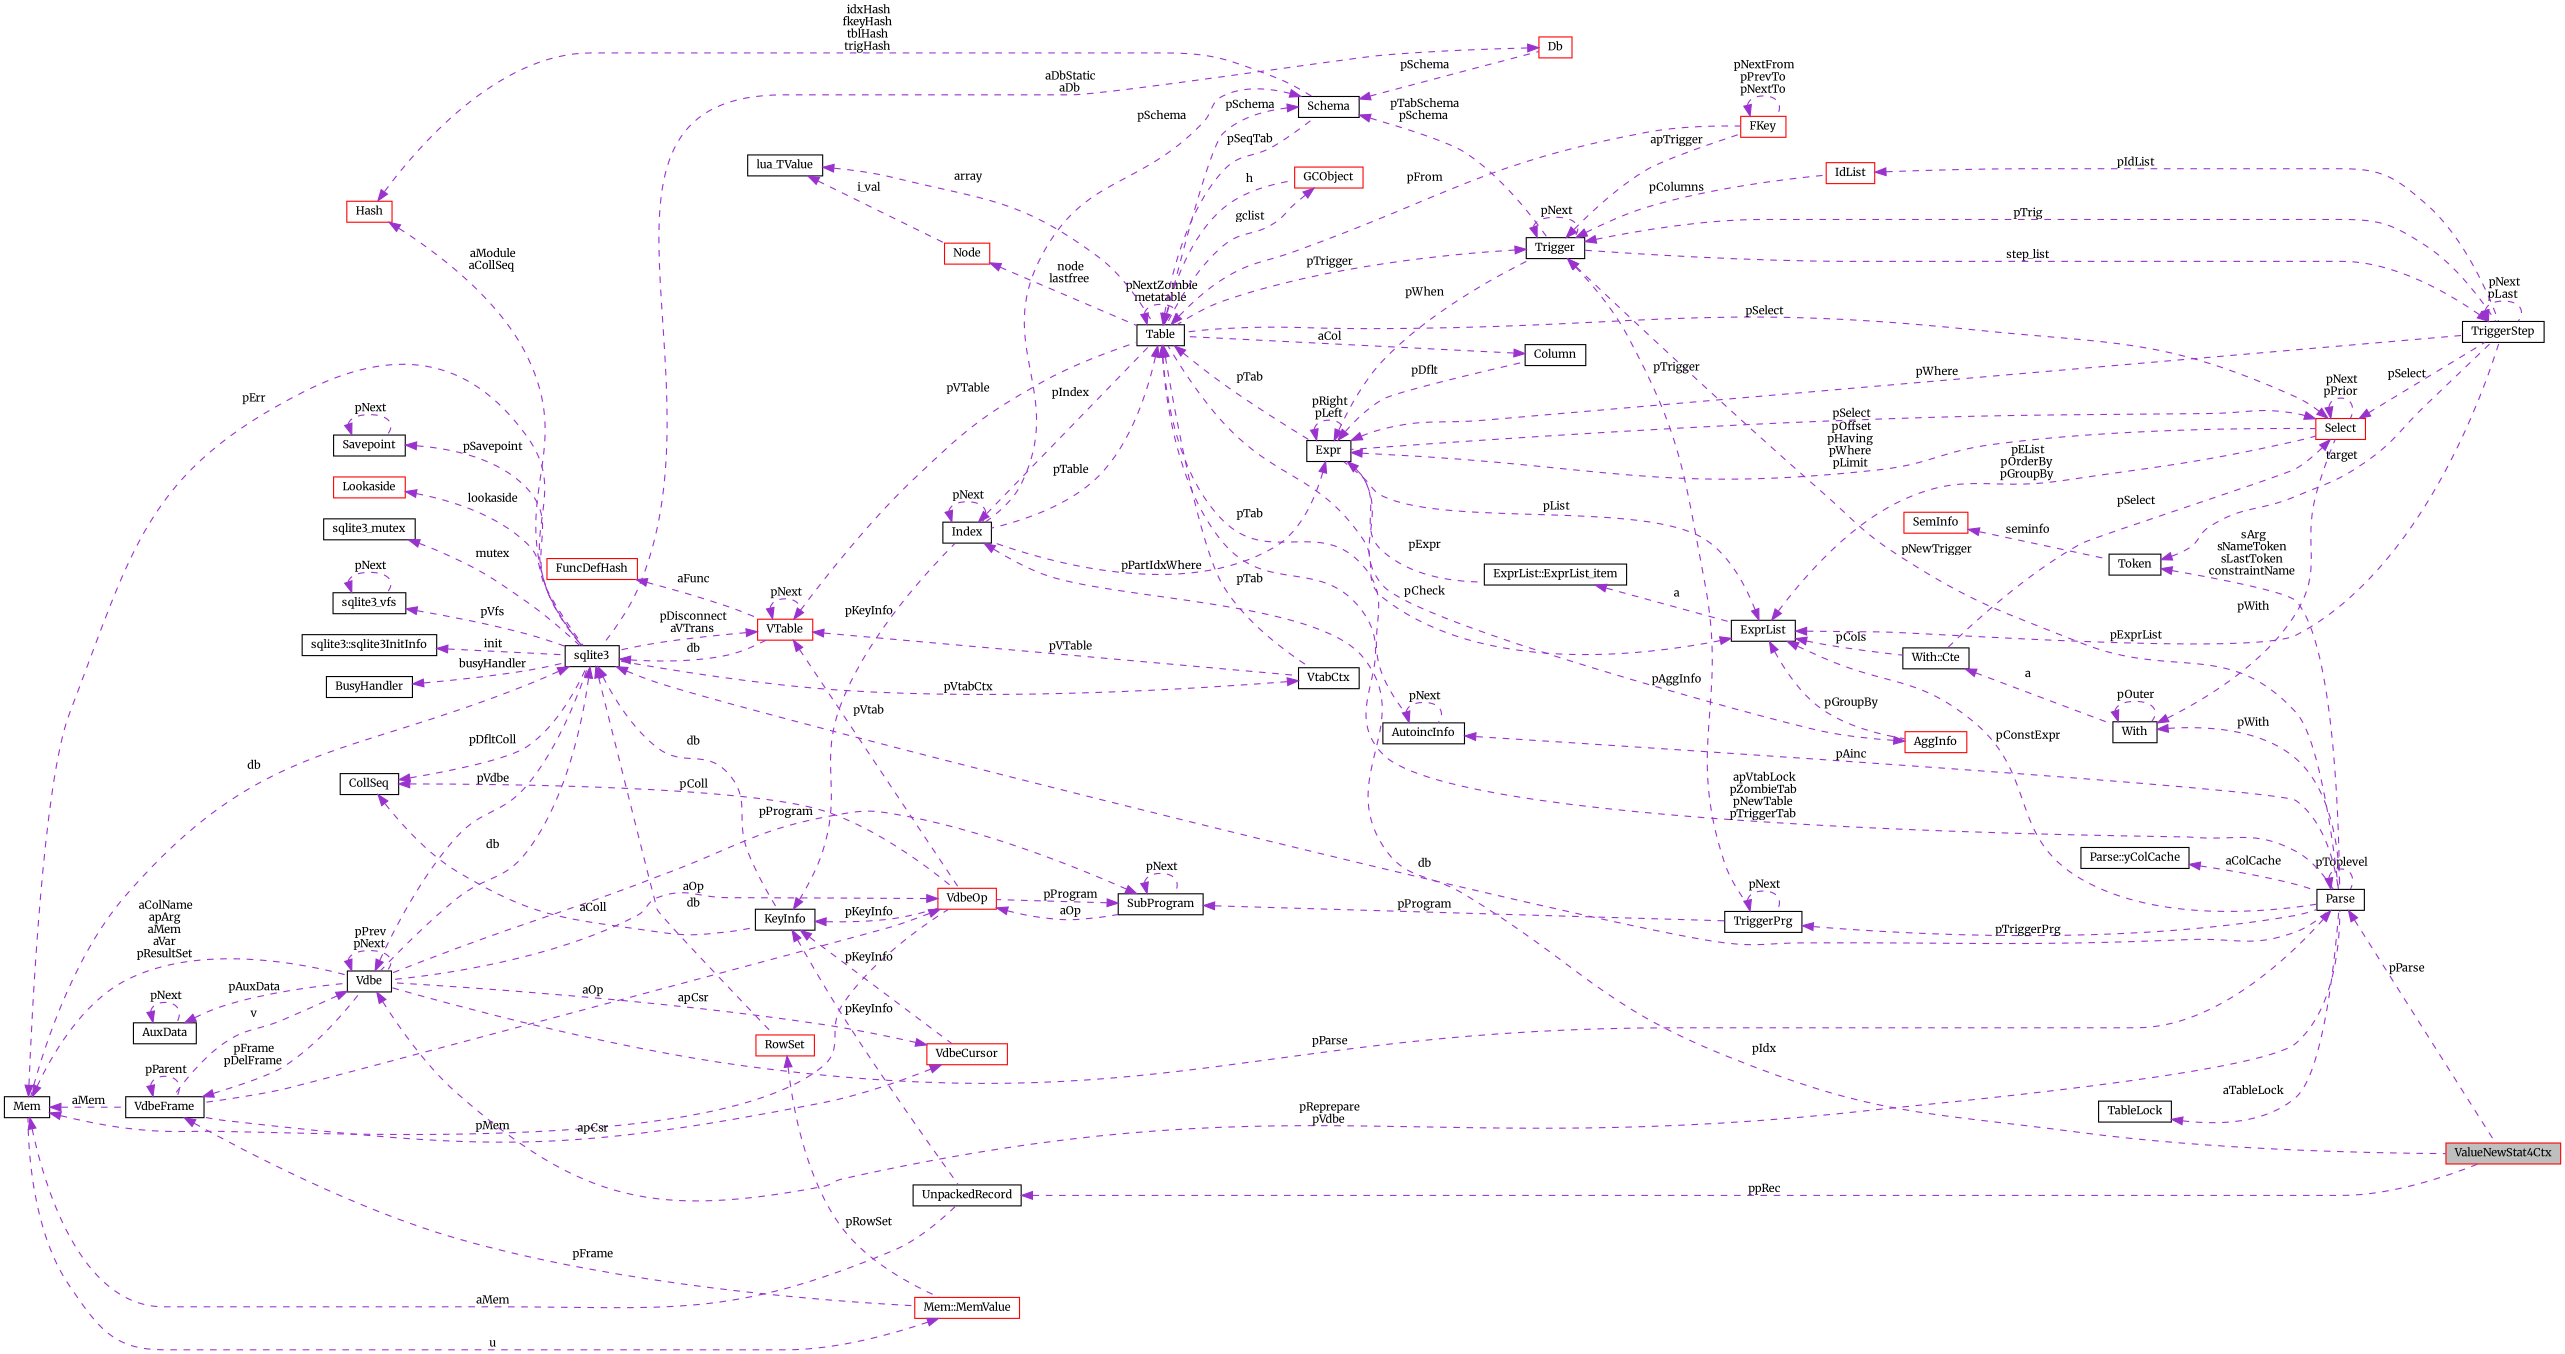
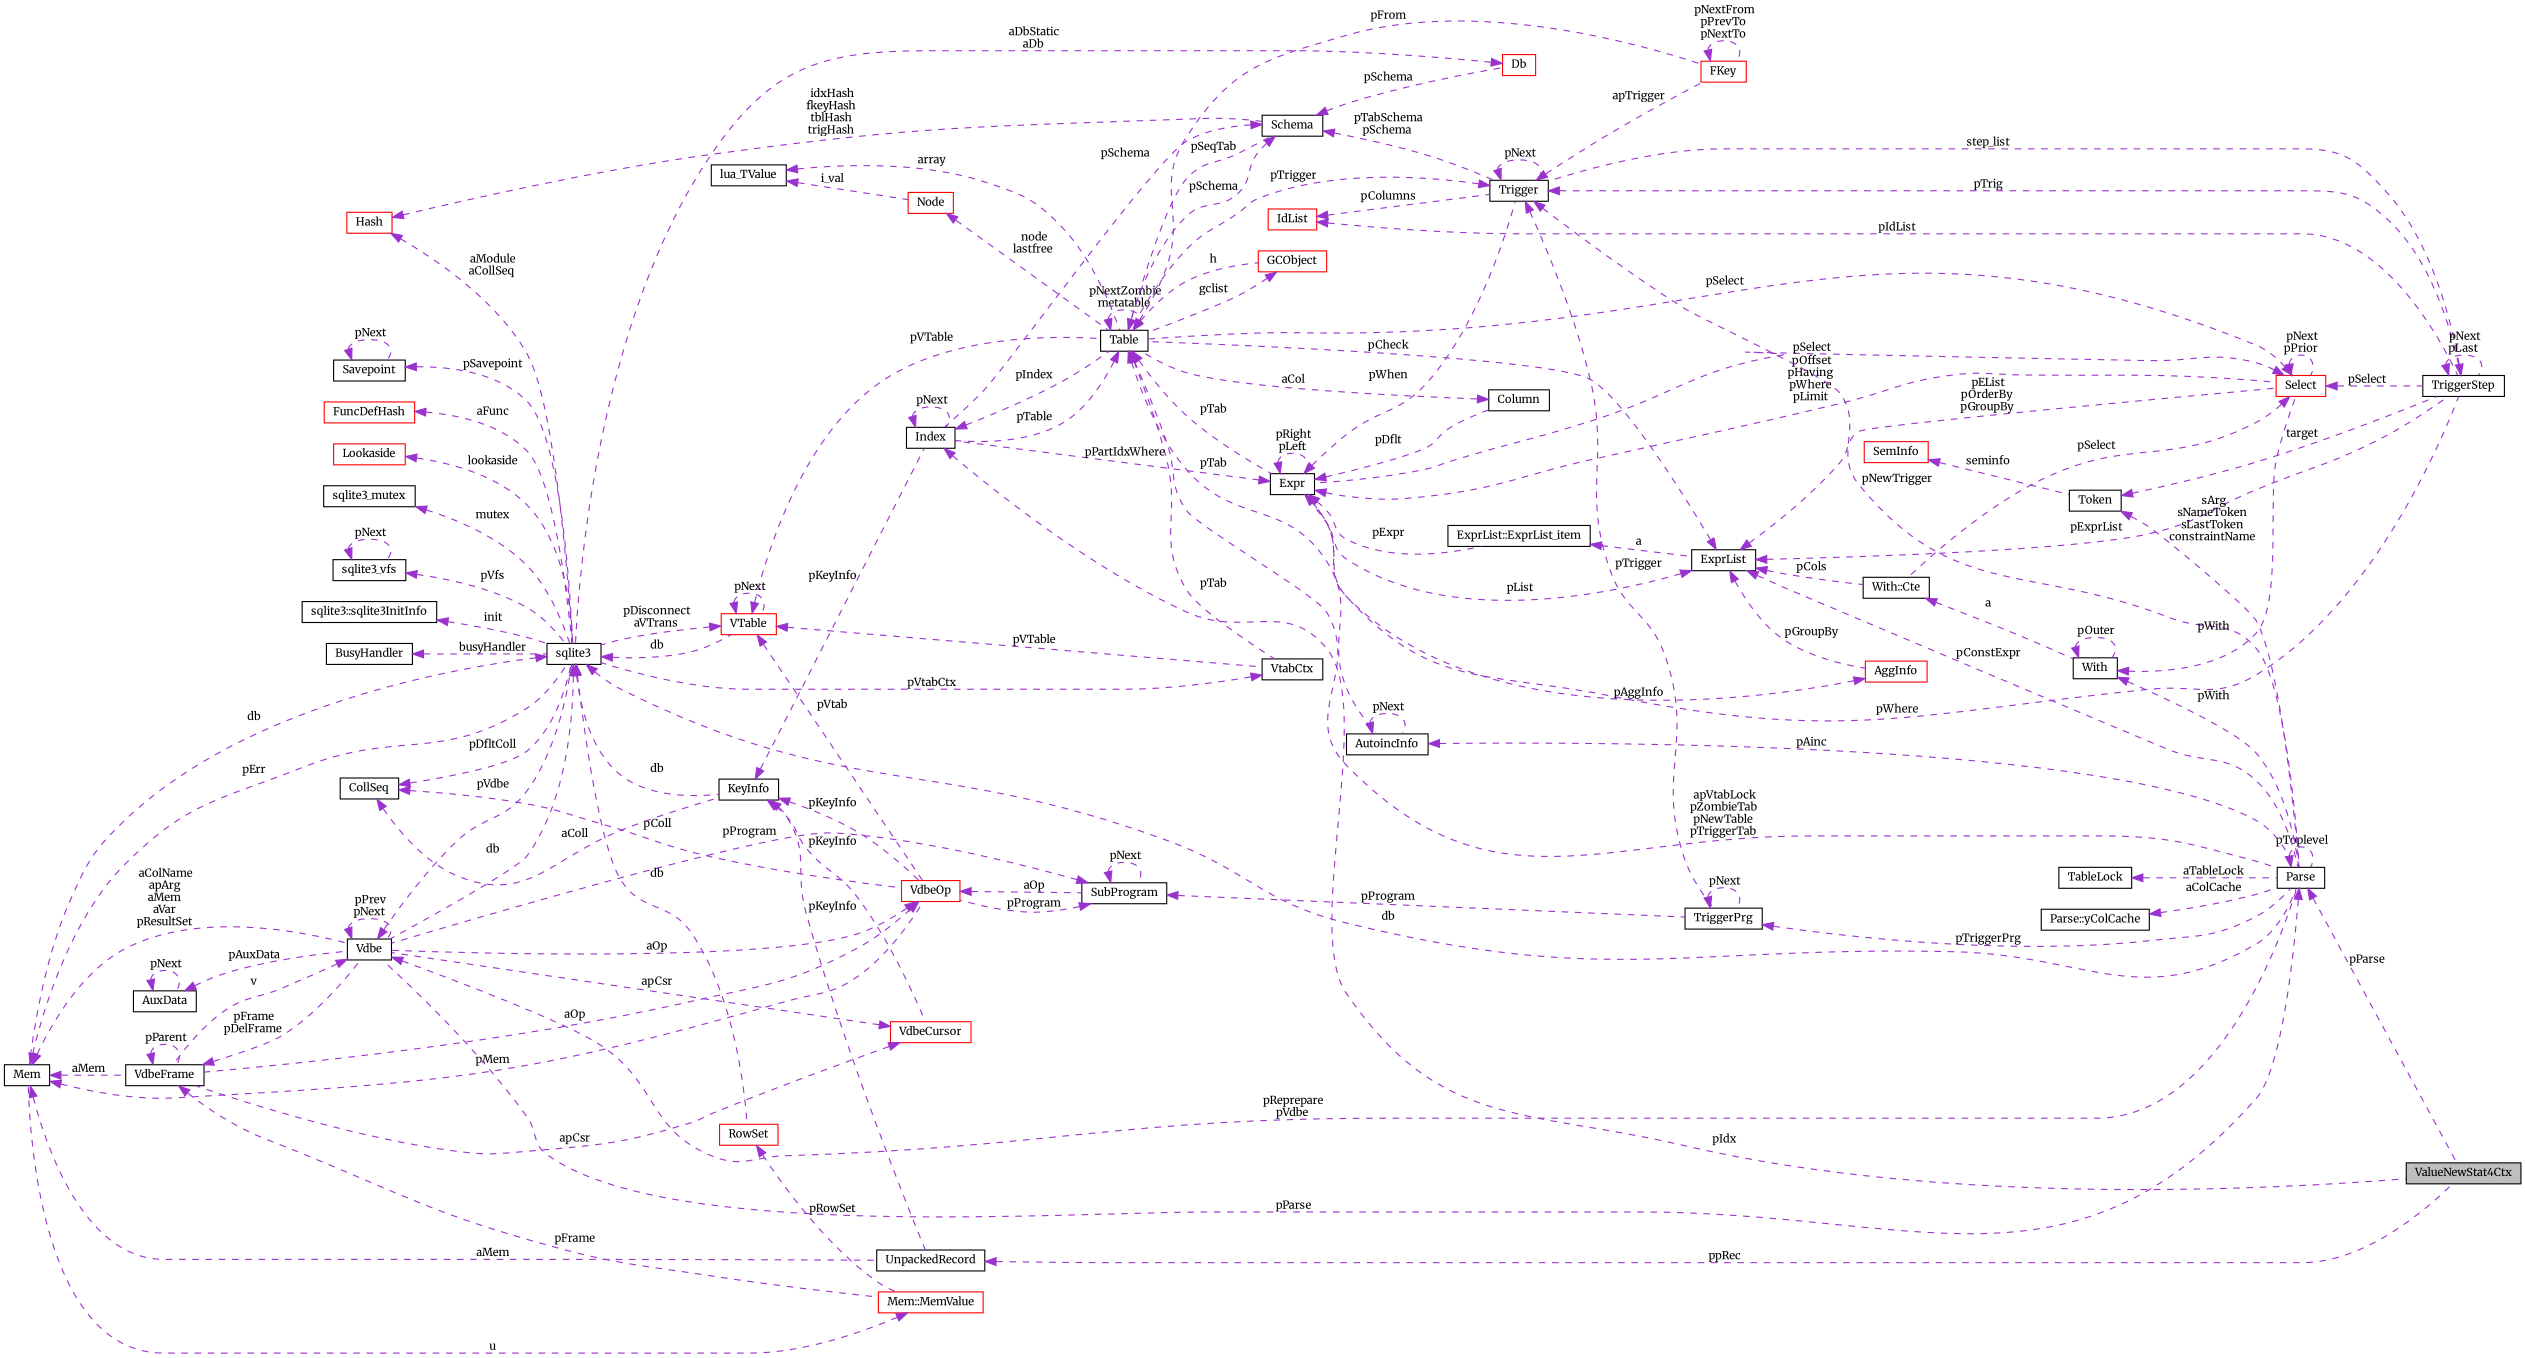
edge "IdList" -> "Trigger": reversed
edge "VTable" -> "FuncDefHash": now "sqlite3" -> "FuncDefHash"
node "ValueNewStat4Ctx": color red -> black
